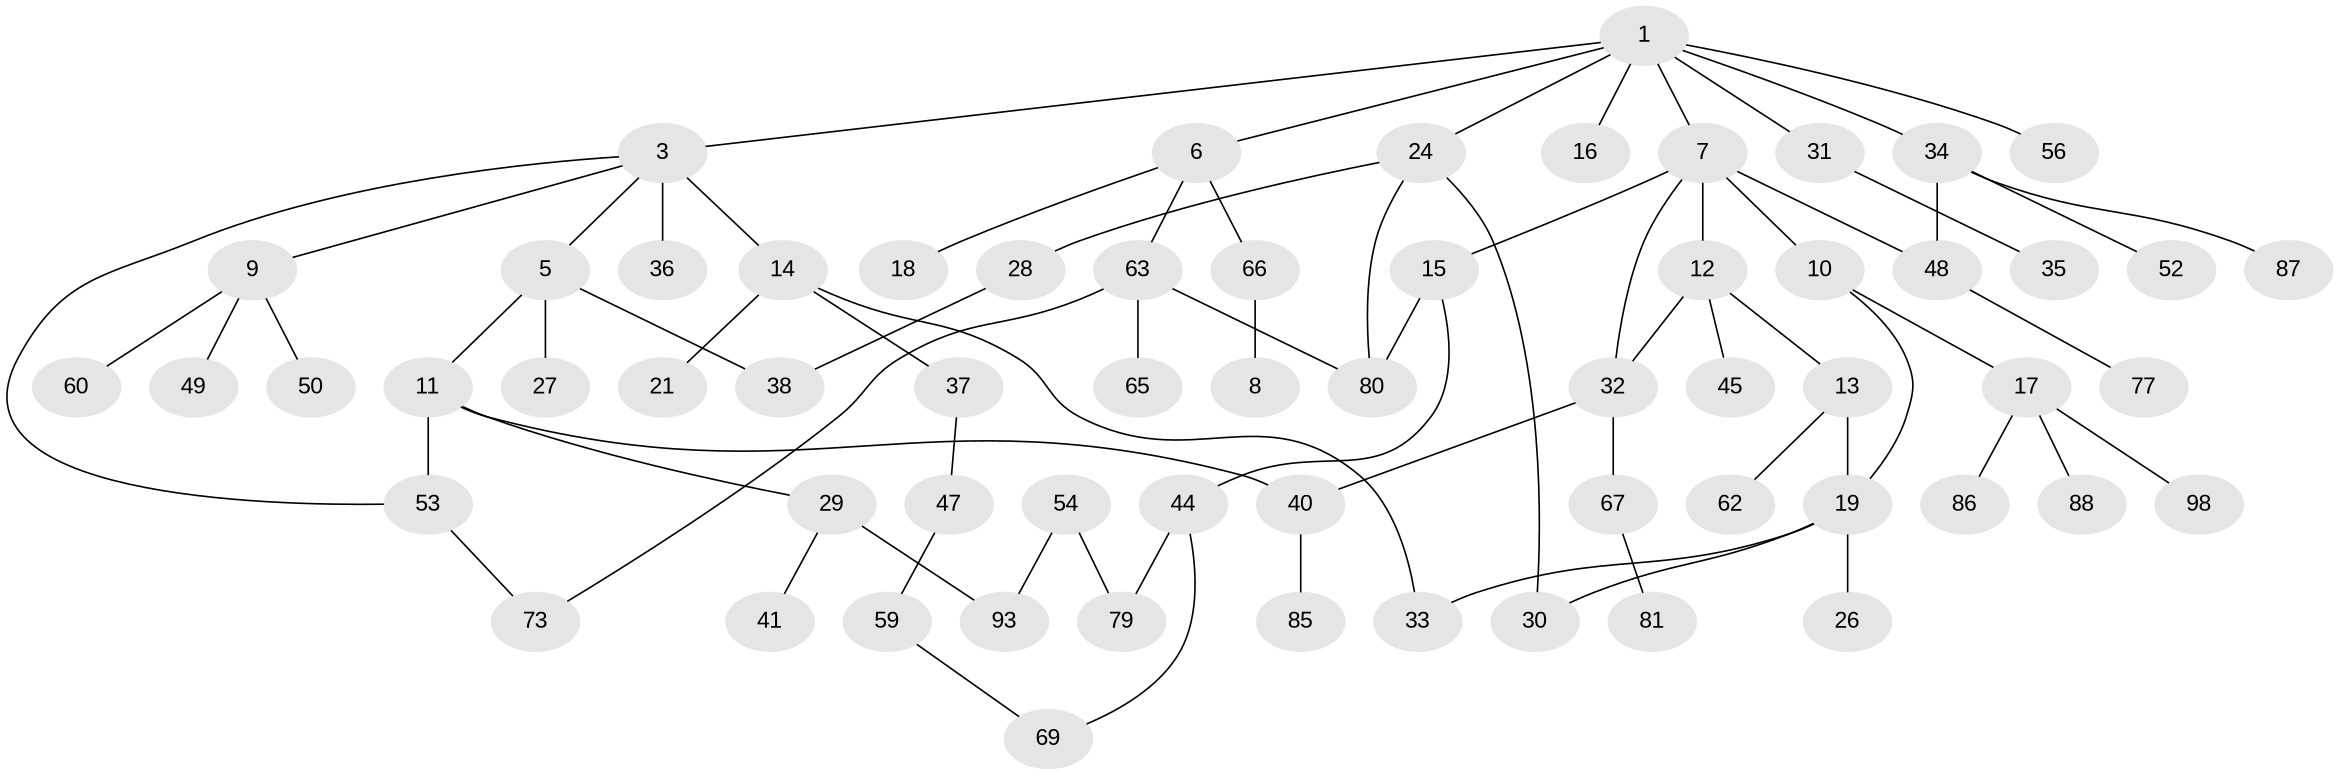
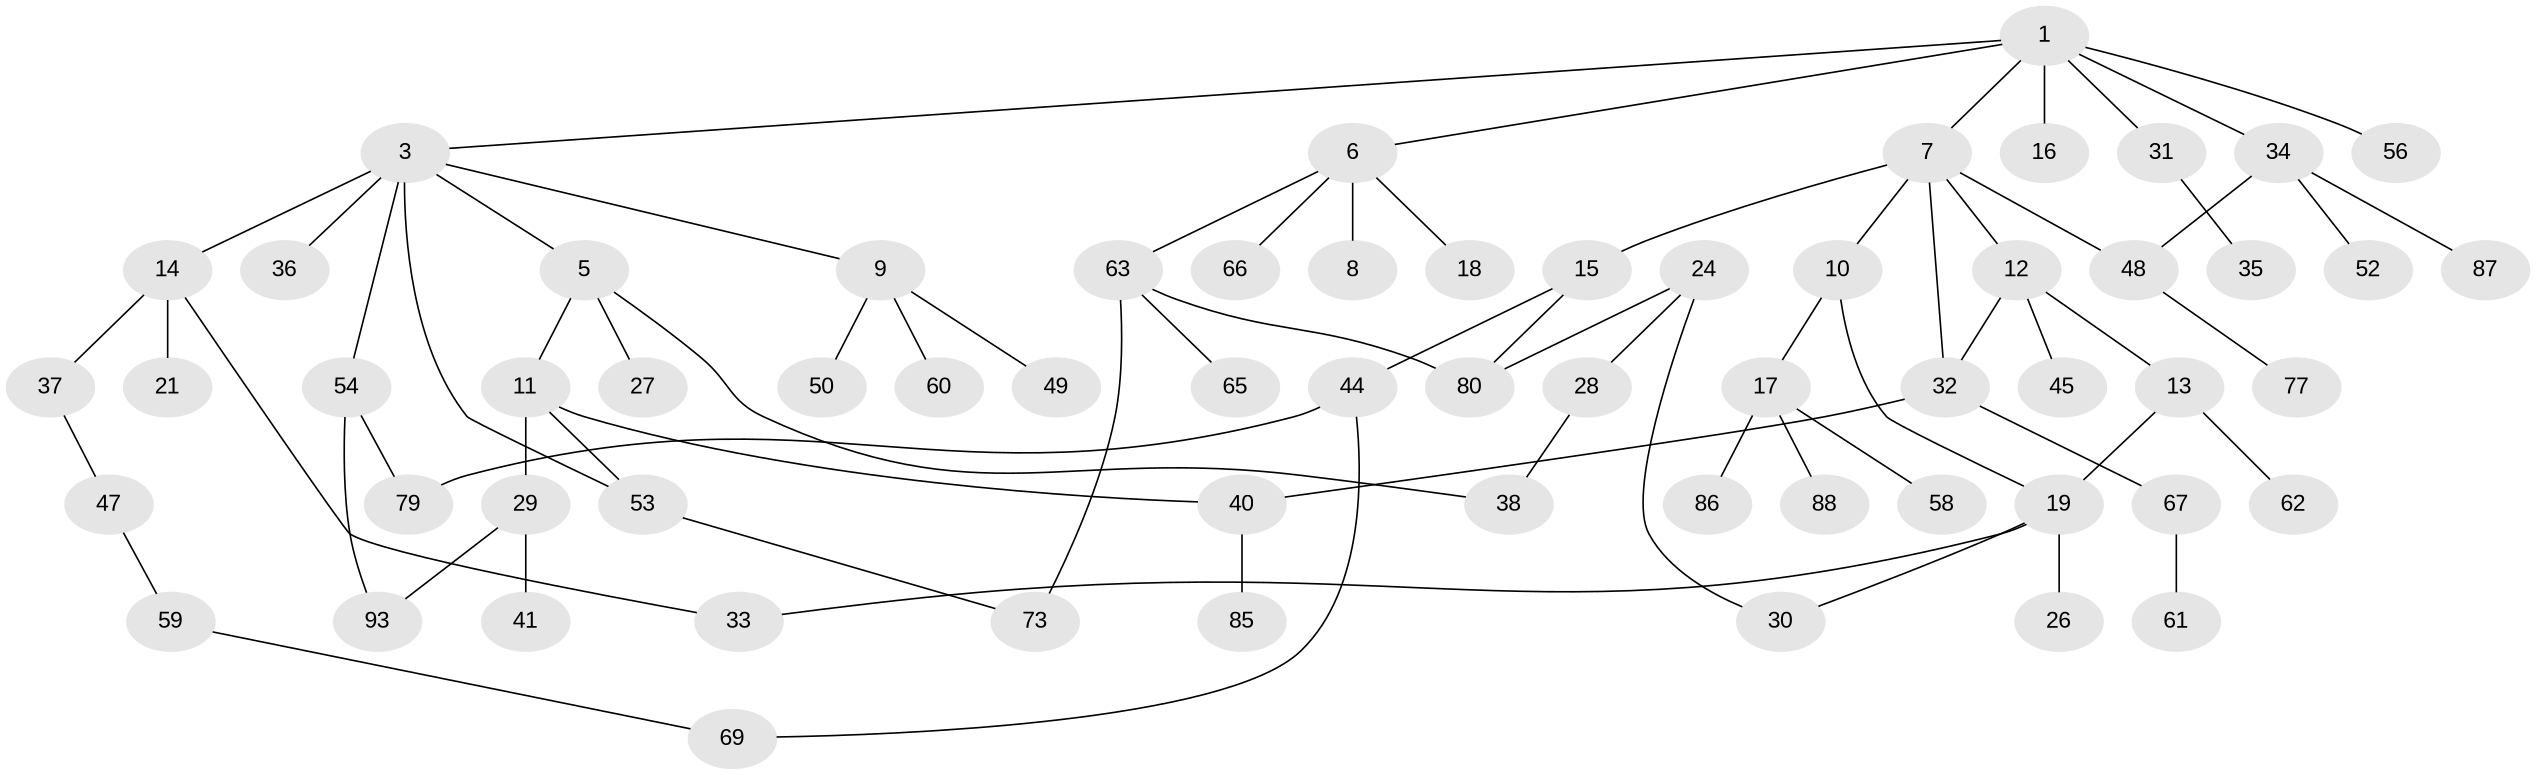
edge "1" -- "24": removed
edge "3" -- "54": added
edge "66" -- "8": now "6" -- "8"
node "98": label "98" -> "58"
node "81": label "81" -> "61"
